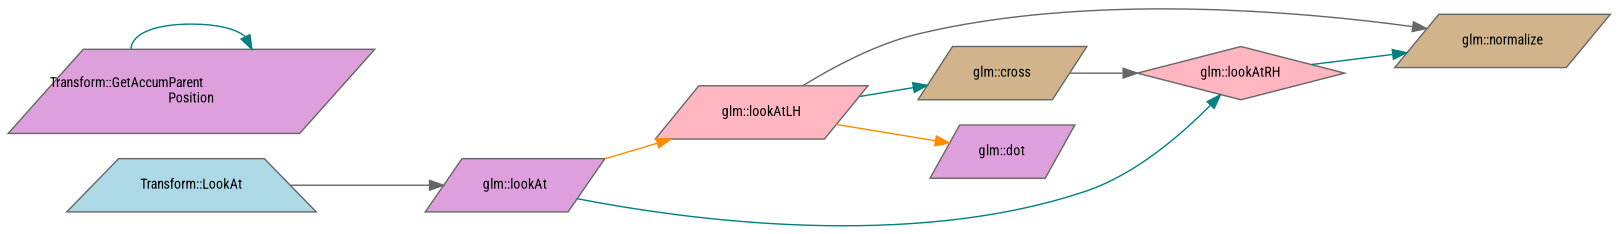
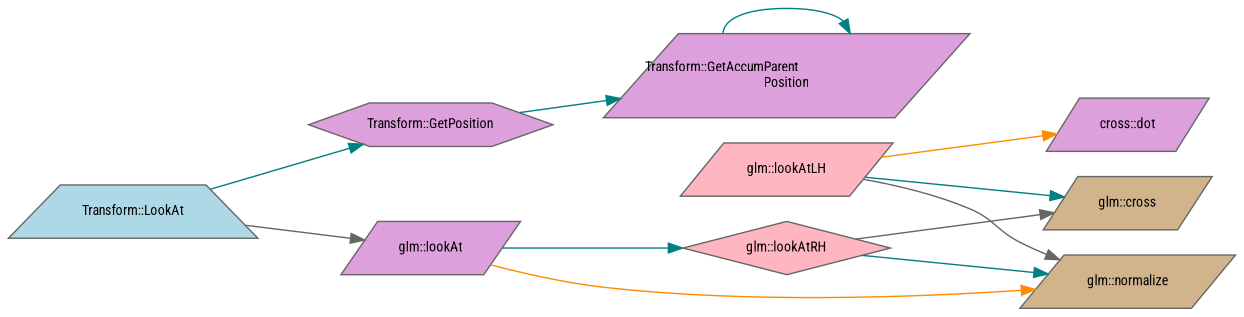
edge "glm::cross" -> "glm::lookAtRH": reversed
node "Transform::GetPosition": added
edge "glm::lookAt" -> "glm::lookAtLH": now "glm::lookAt" -> "glm::normalize"
node "glm::dot": label "glm::dot" -> "cross::dot"
